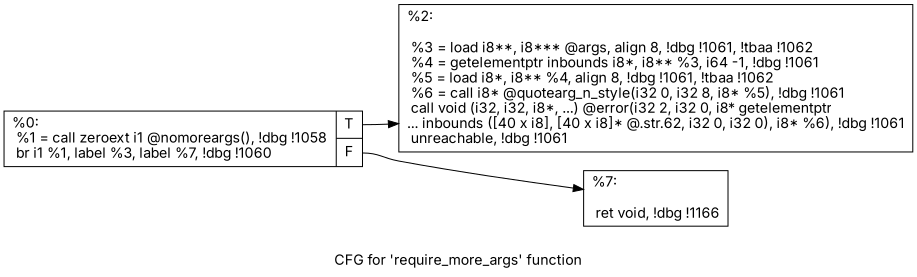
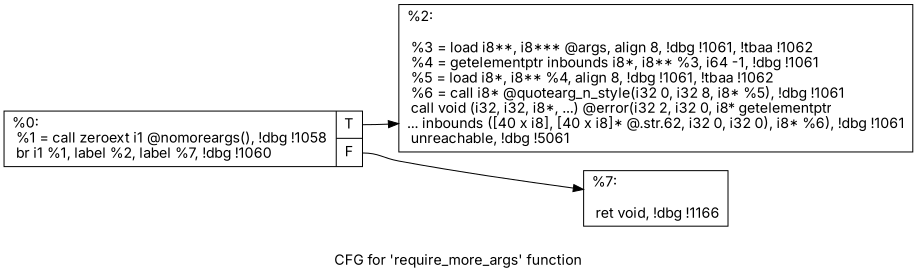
node "%2:": text "unreachable, !dbg !1061" -> "unreachable, !dbg !5061"
node "%0:": text "br i1 %1, label %3, label %7, !dbg !1060" -> "br i1 %1, label %2, label %7, !dbg !1060"
